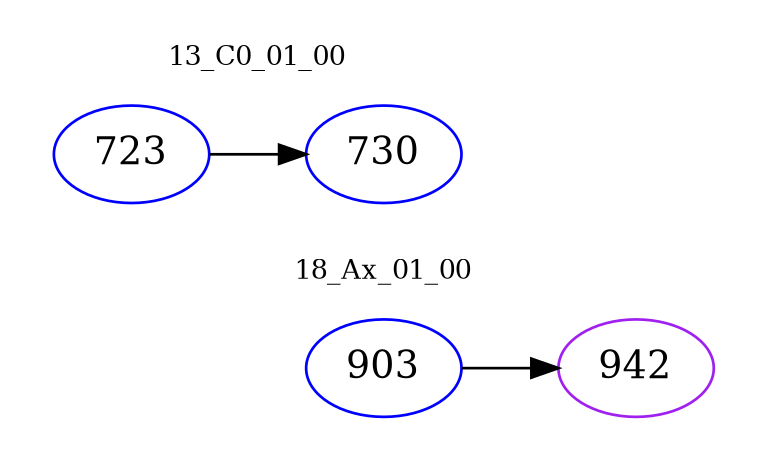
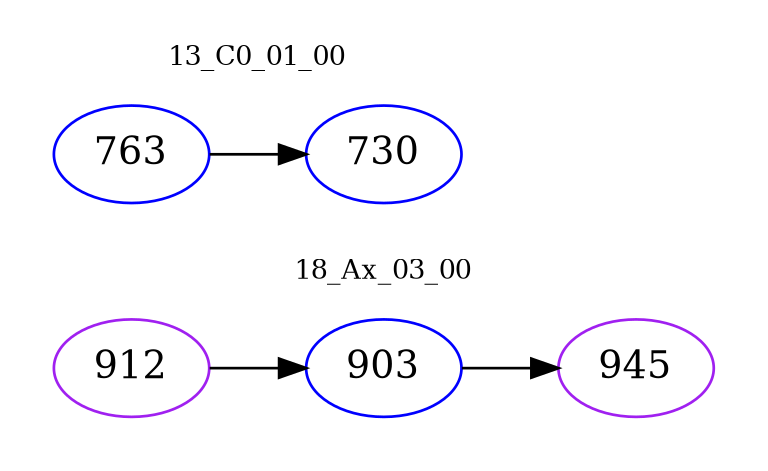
node "723": label "723" -> "763"
cluster "18_Ax_01_00": label "18_Ax_01_00" -> "18_Ax_03_00"
node "912": added
node "942": label "942" -> "945"
